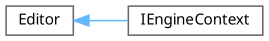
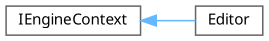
edge "IEngineContext" -> "Editor": reversed
